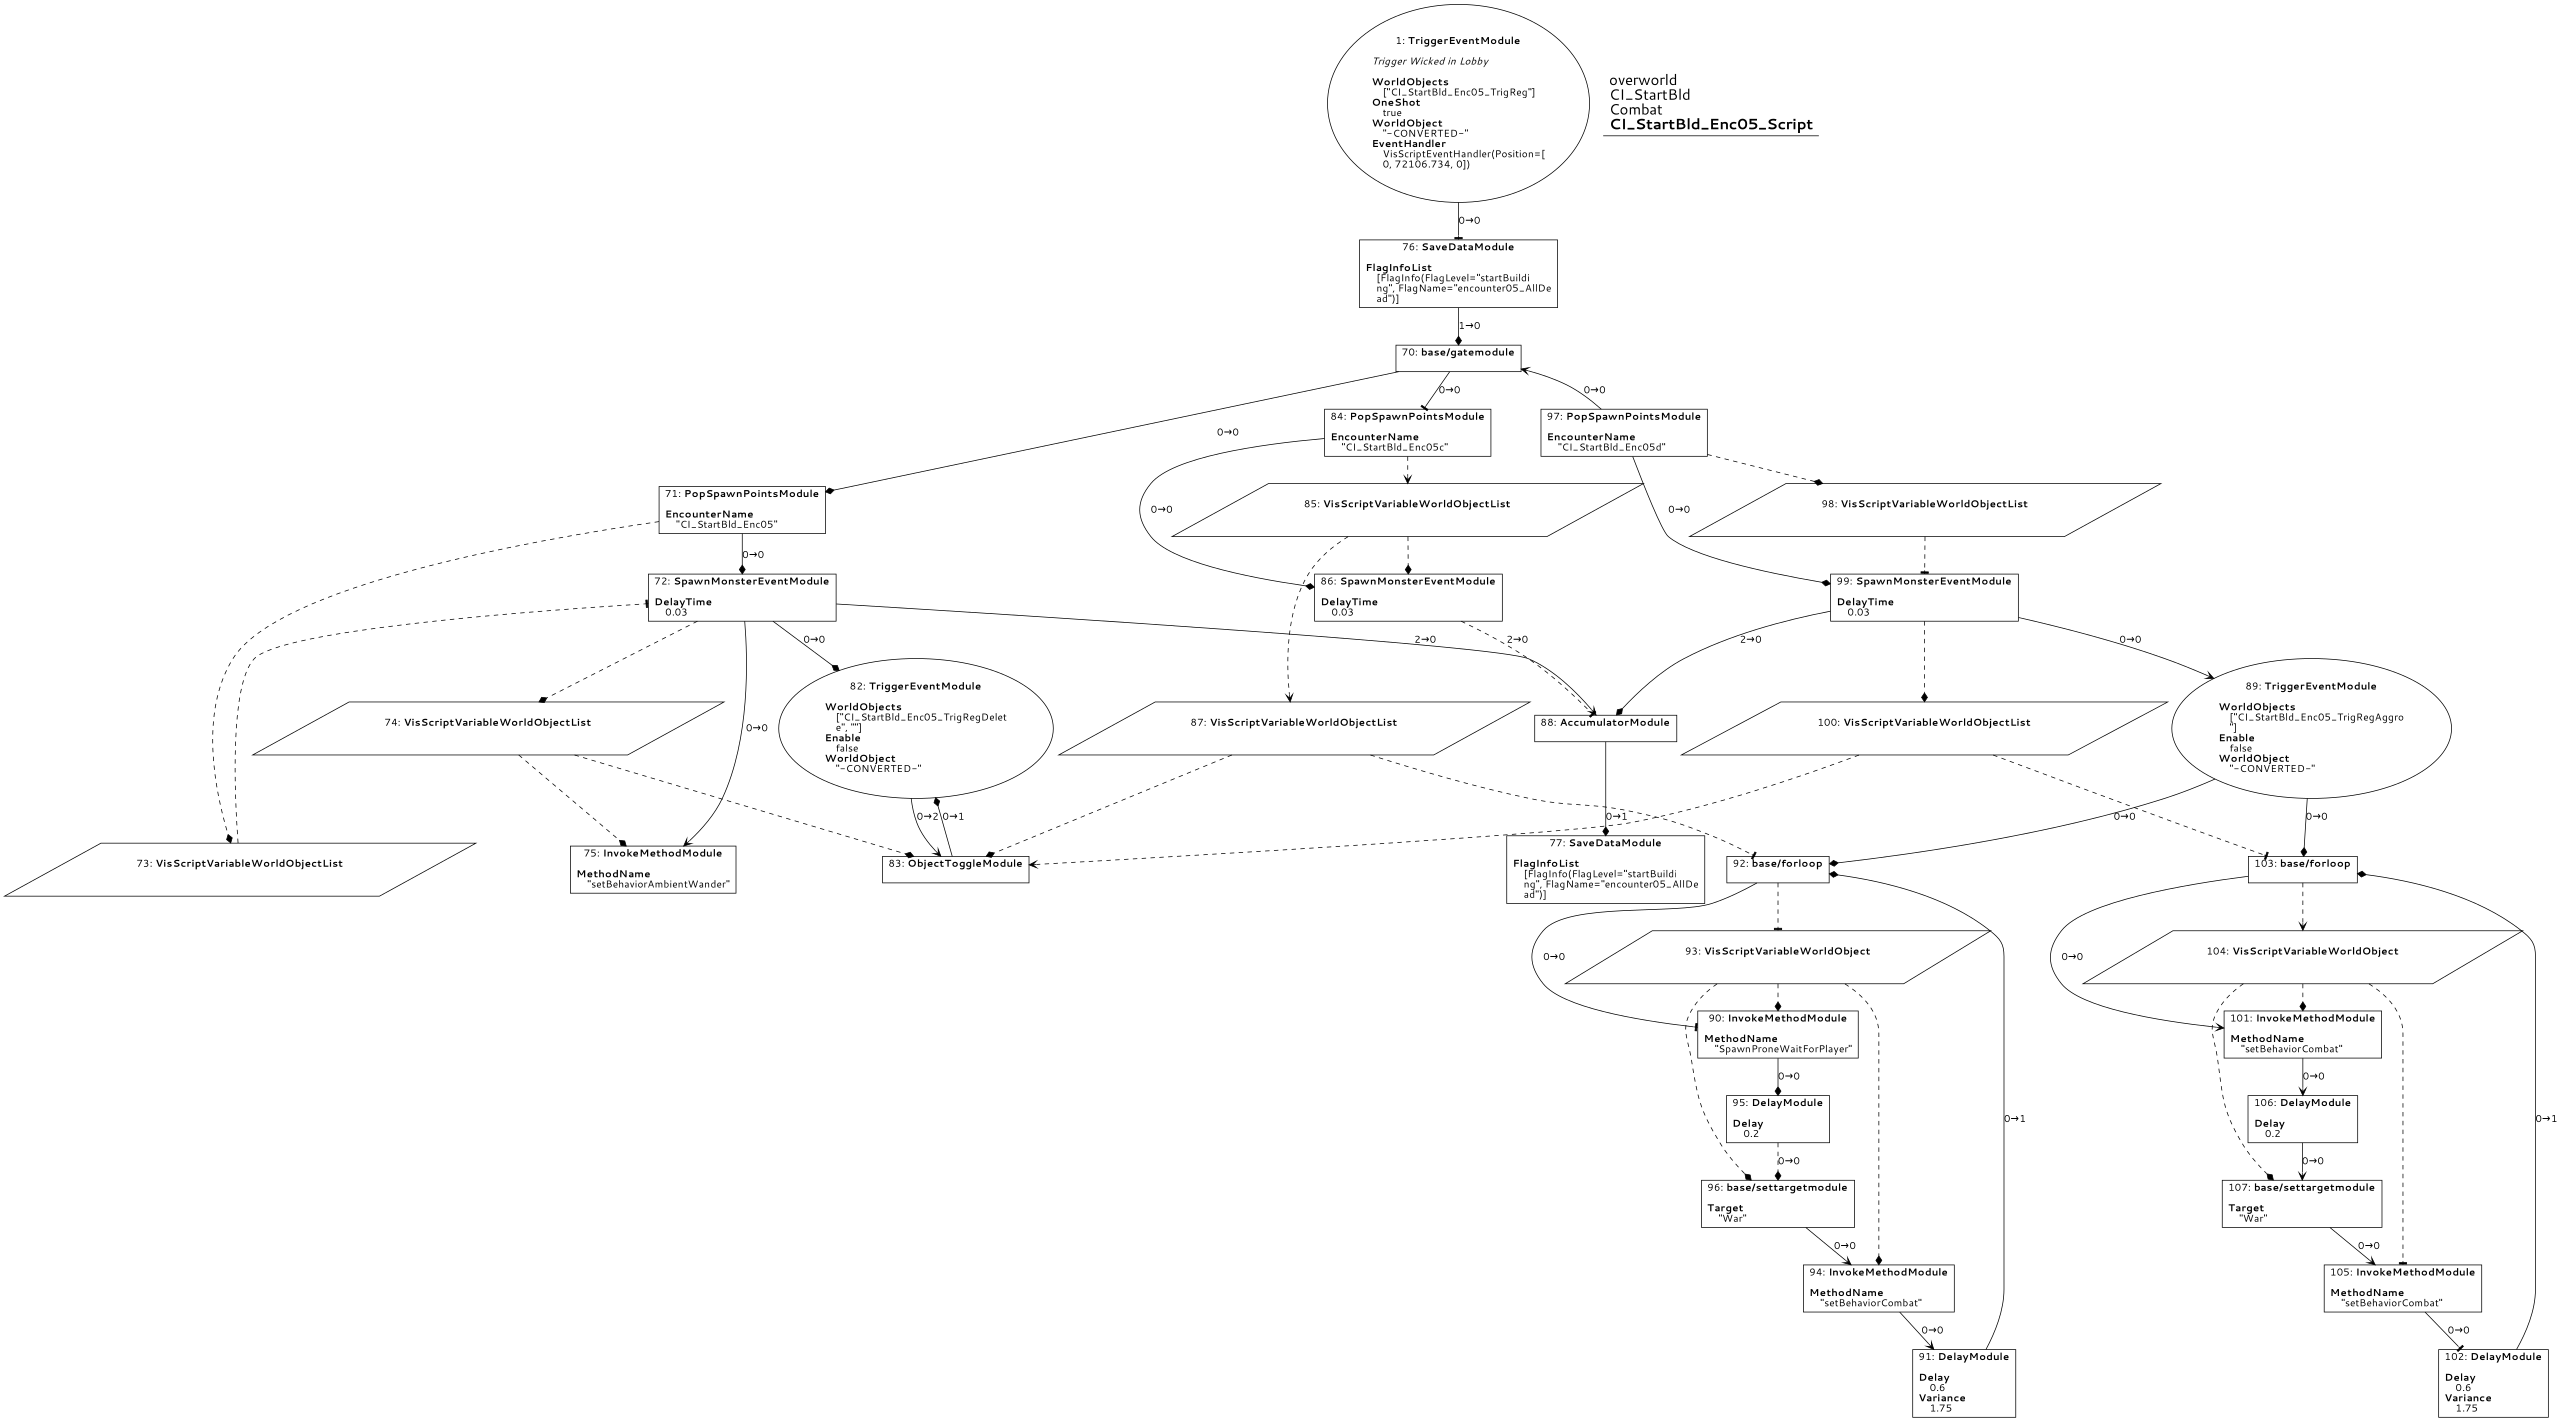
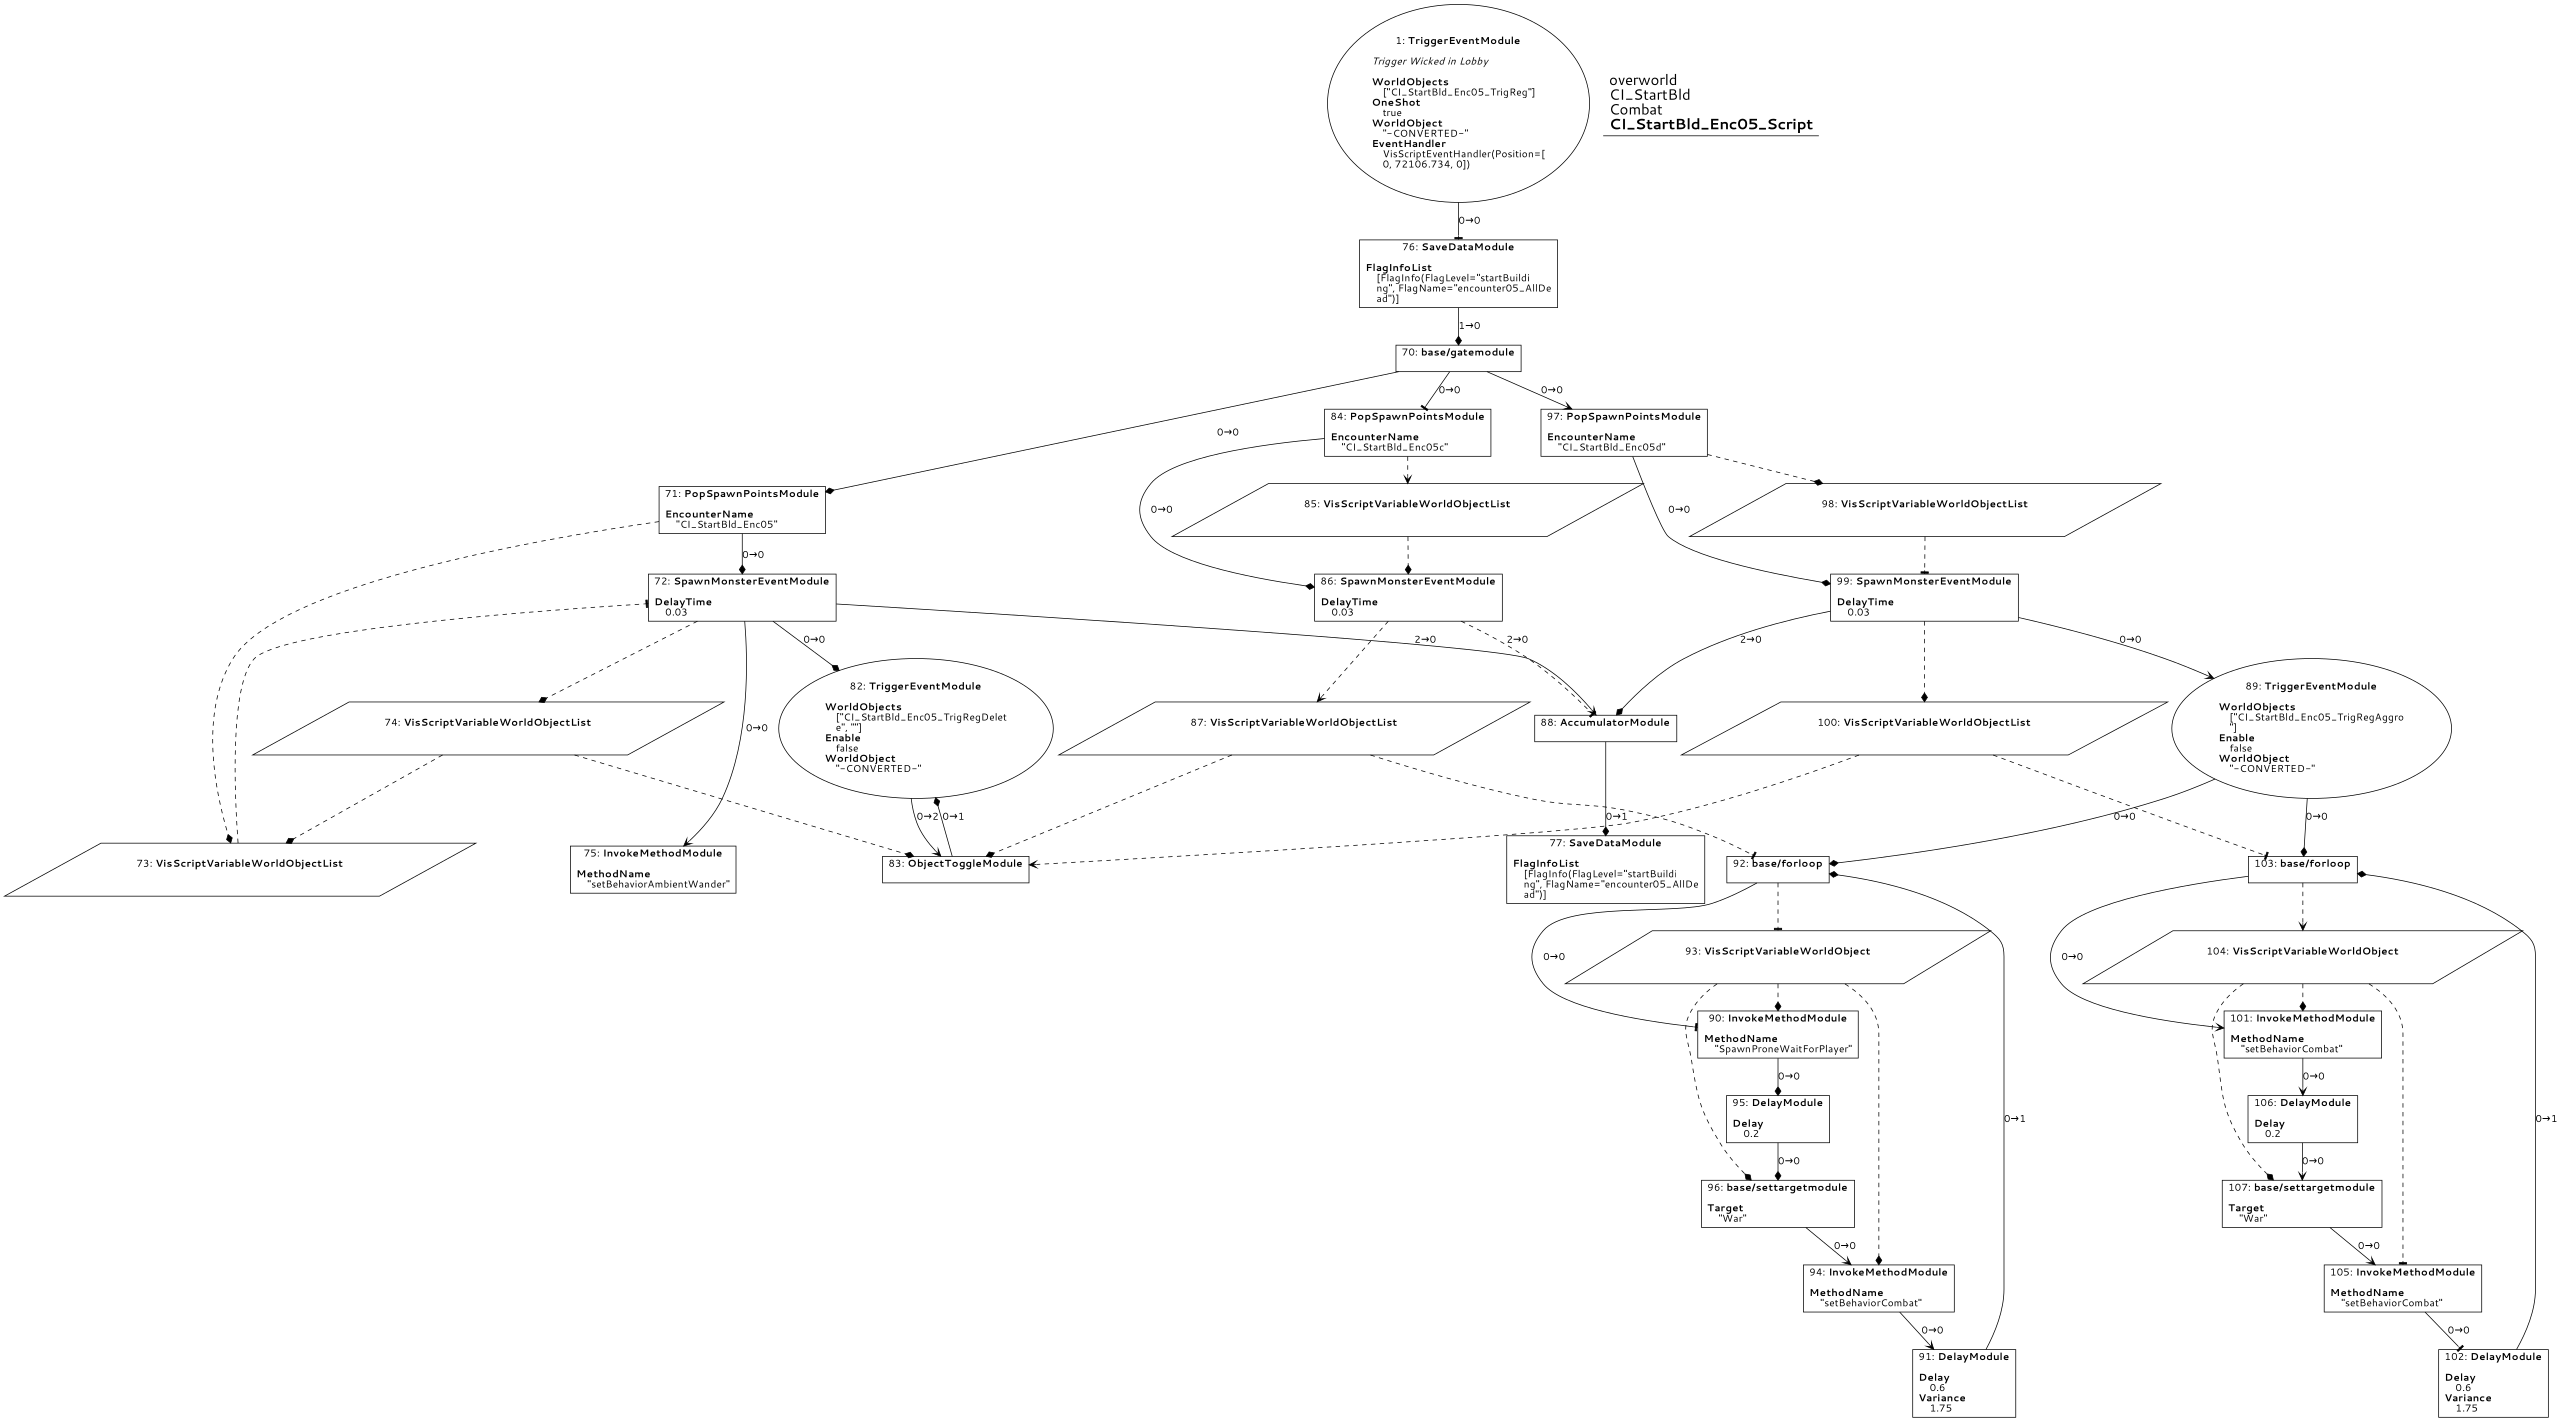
edge "97:" -> "70:": reversed
edge "85:" -> "87:": now "86:" -> "87:"
edge "74:" -> "75:": now "74:" -> "73:"
edge "95:" -> "96:": style dashed -> solid
